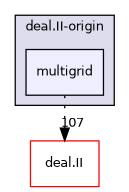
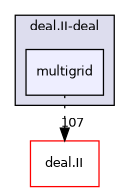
cluster "deal.II-origin": label "deal.II-origin" -> "deal.II-deal"
